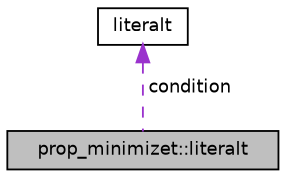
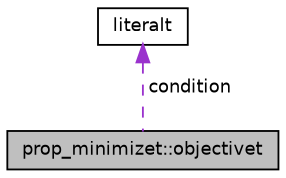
node "prop_minimizet::literalt": label "prop_minimizet::literalt" -> "prop_minimizet::objectivet"
